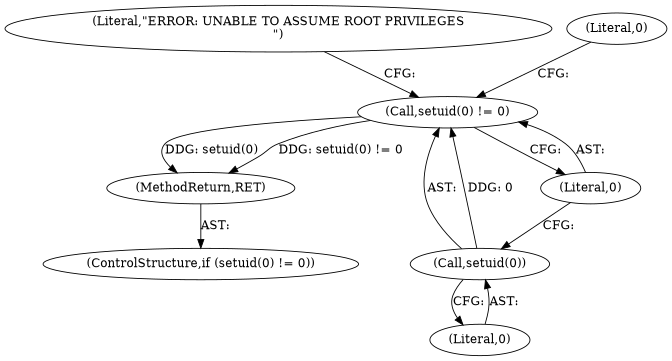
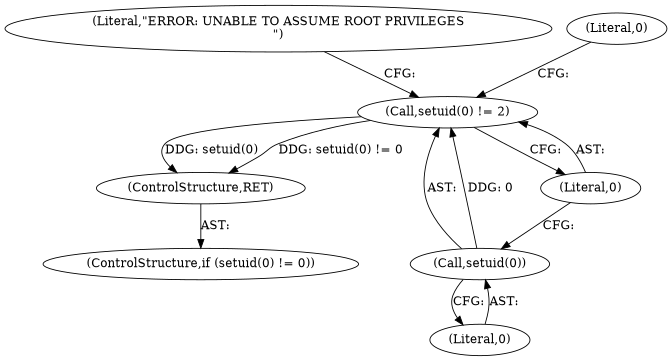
node "(Call,setuid(0) != 0)": label "(Call,setuid(0) != 0)" -> "(Call,setuid(0) != 2)"
node "(MethodReturn,RET)": label "(MethodReturn,RET)" -> "(ControlStructure,RET)"
